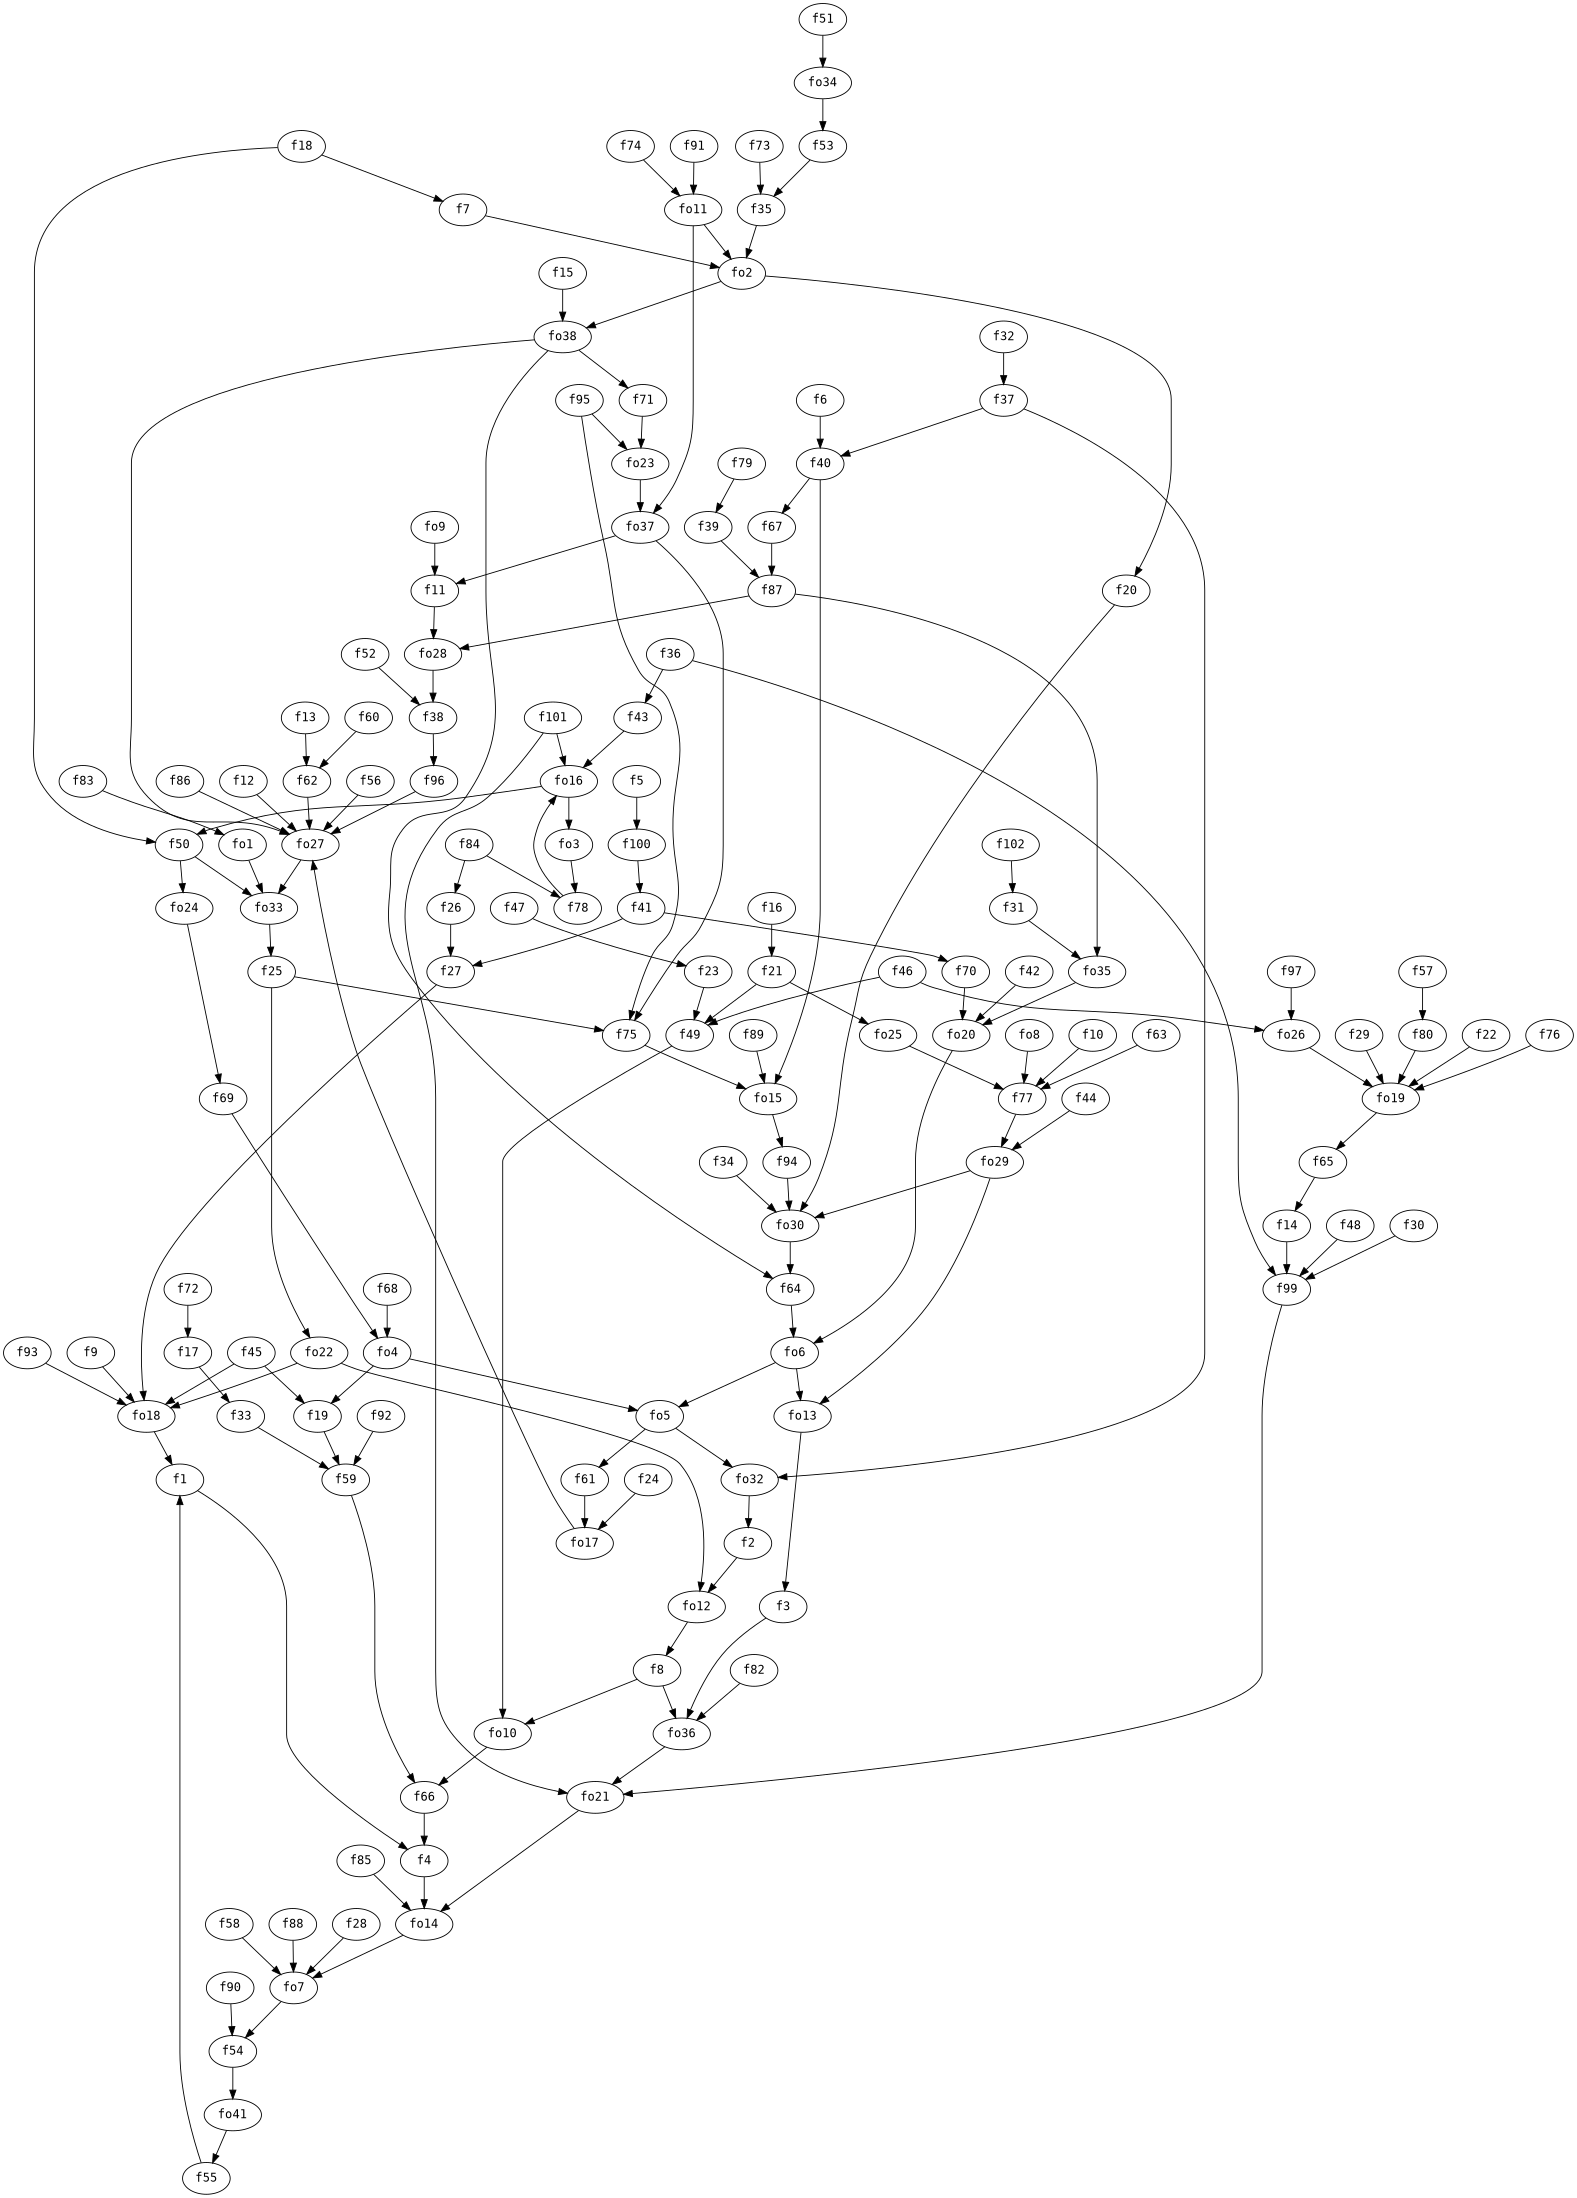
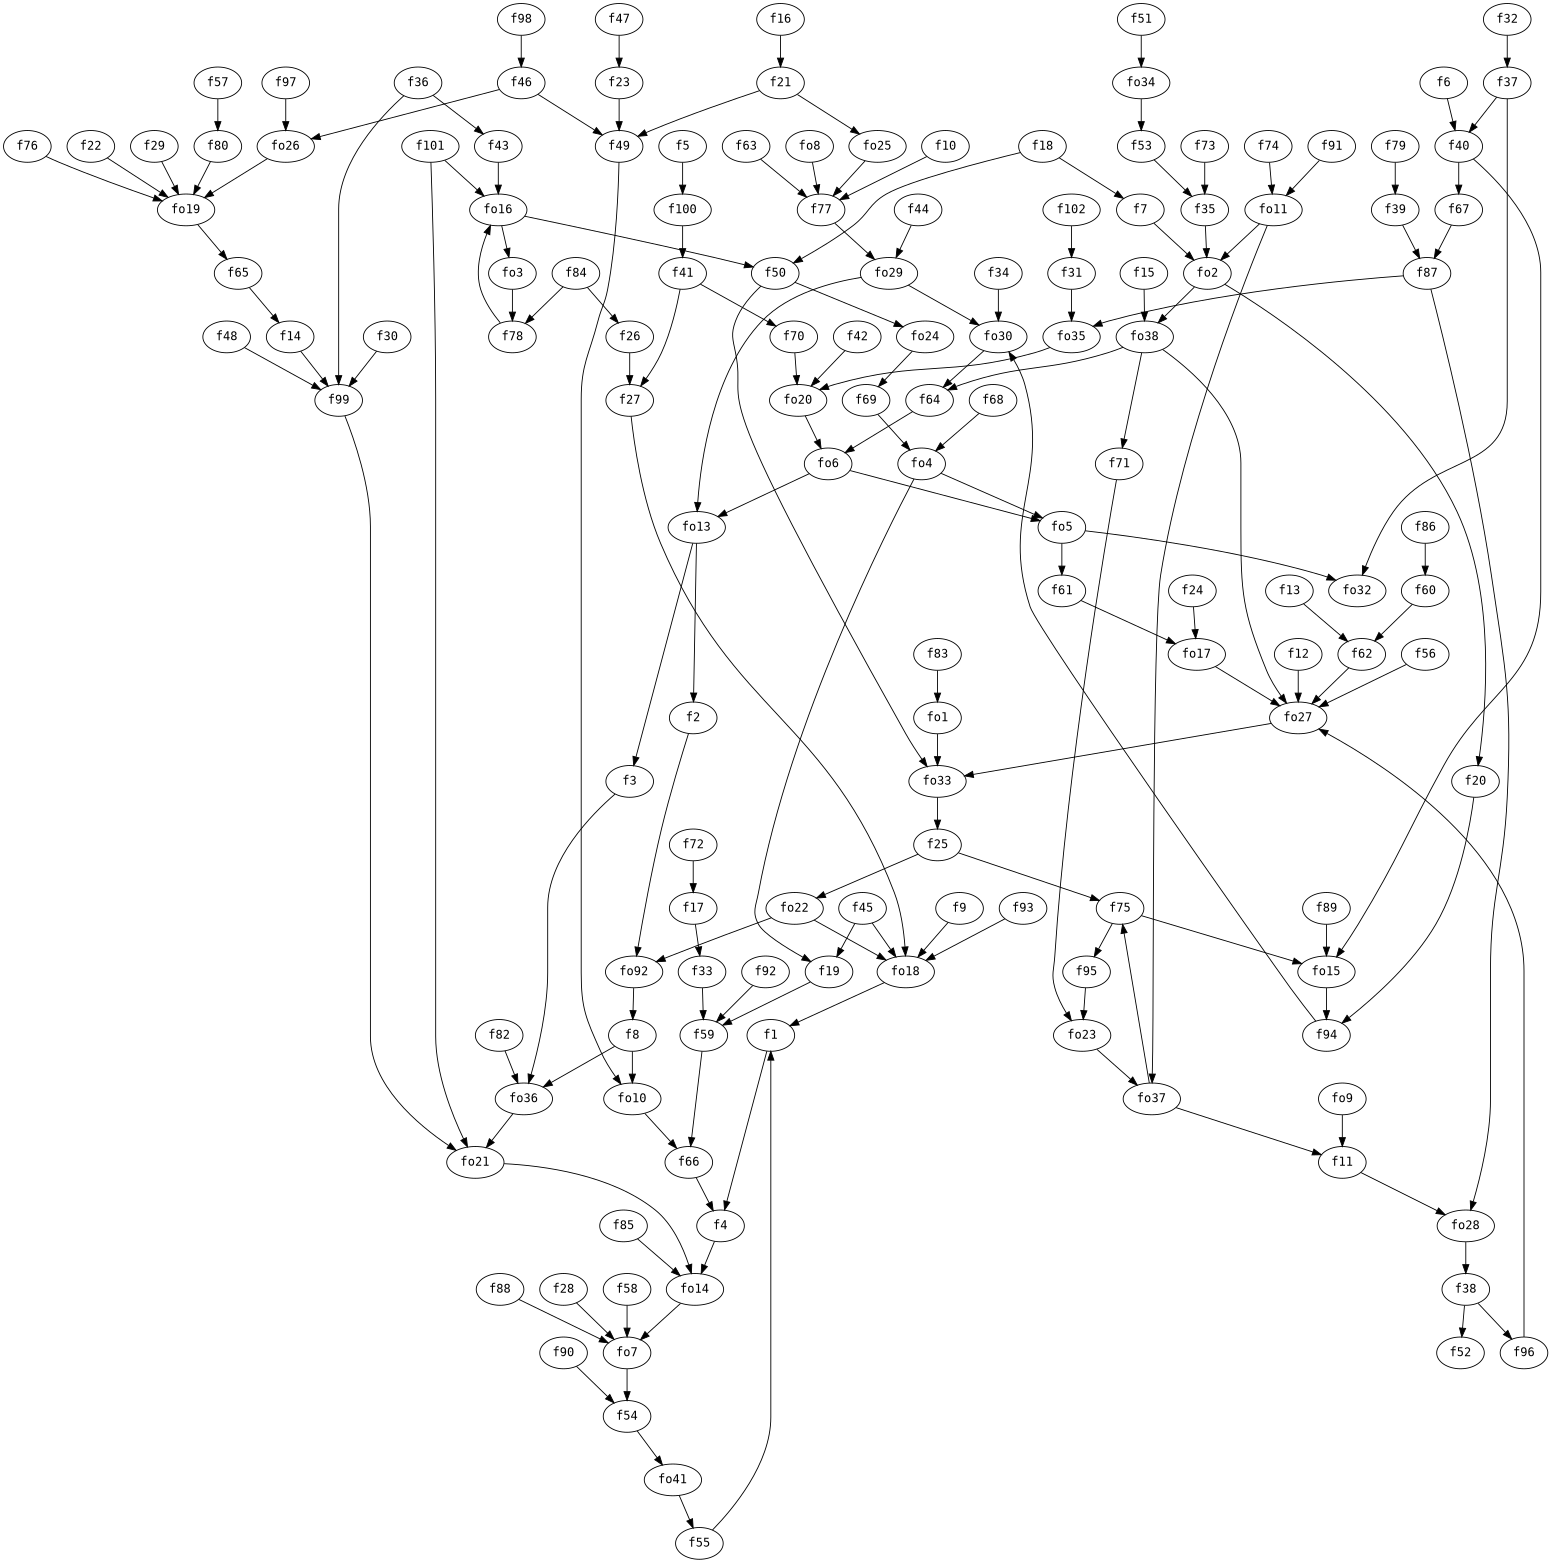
node "f98": added
edge "f52" -> "f38": reversed
edge "f95" -> "f75": reversed
edge "f86" -> "fo27": now "f86" -> "f60"
edge "f20" -> "fo30": now "f20" -> "f94"
edge "fo32" -> "f2": now "fo13" -> "f2"
node "fo12": label "fo12" -> "fo92"
